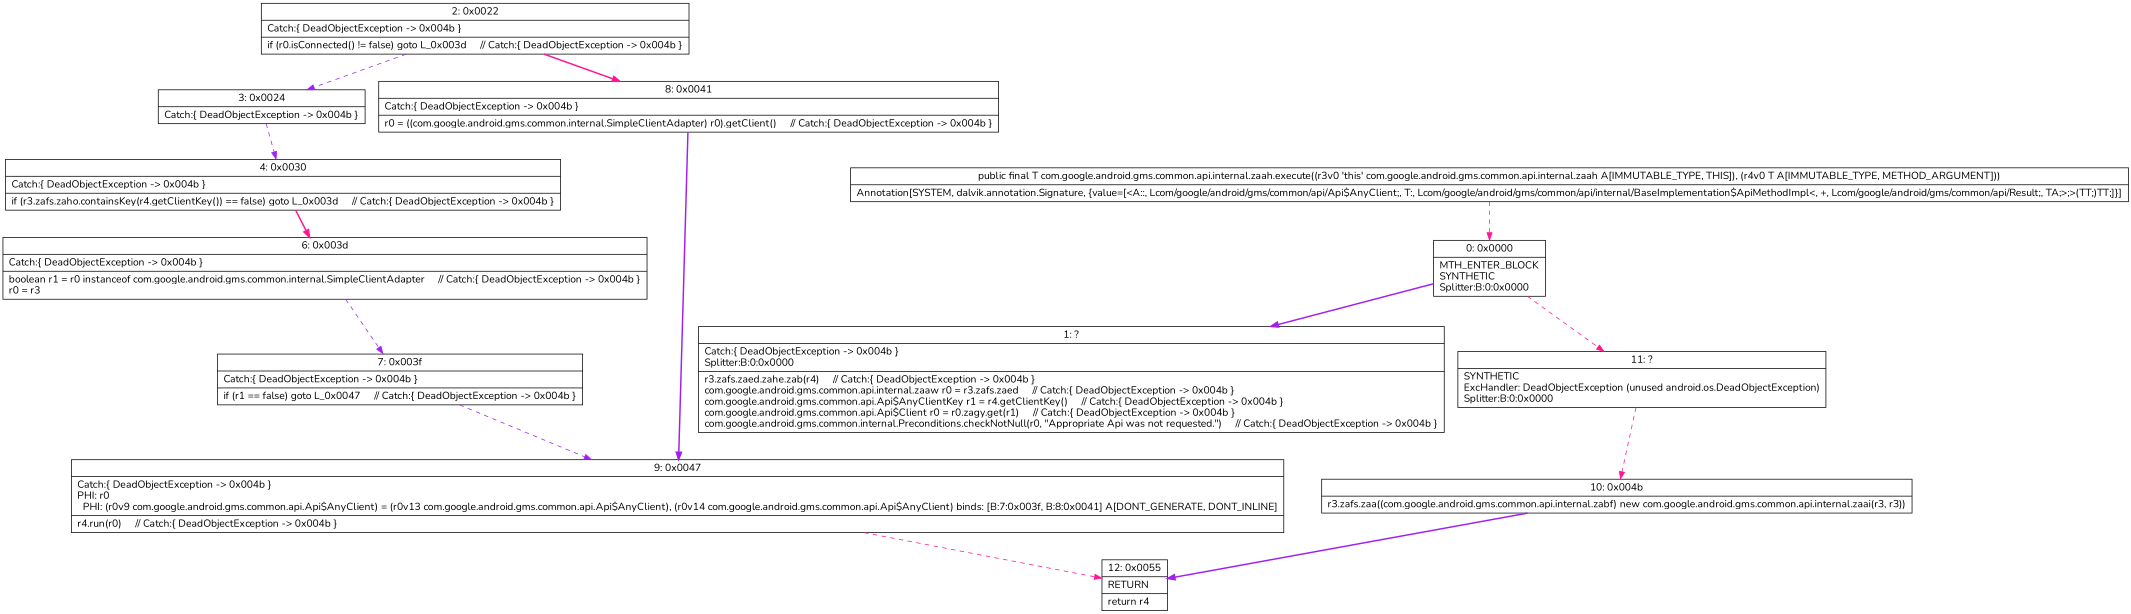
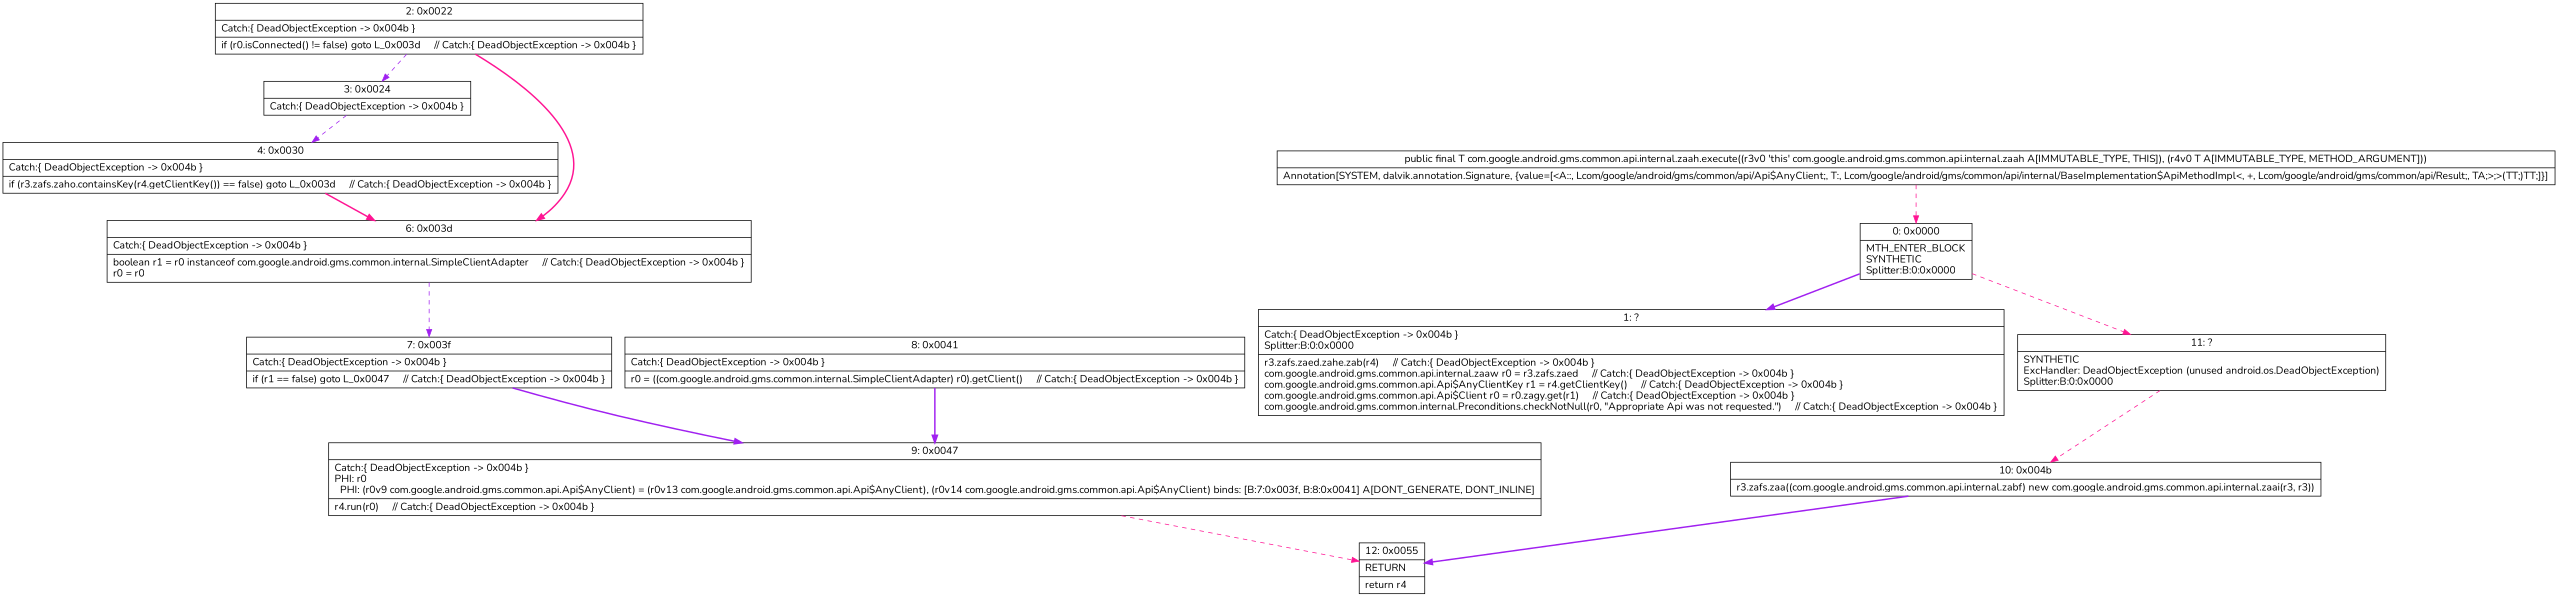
edge "2: 0x0022" -> "8: 0x0041": now "2: 0x0022" -> "6: 0x003d"
node "6: 0x003d": text "r0 = r3" -> "r0 = r0"
edge "7: 0x003f" -> "9: 0x0047": style dashed -> bold
